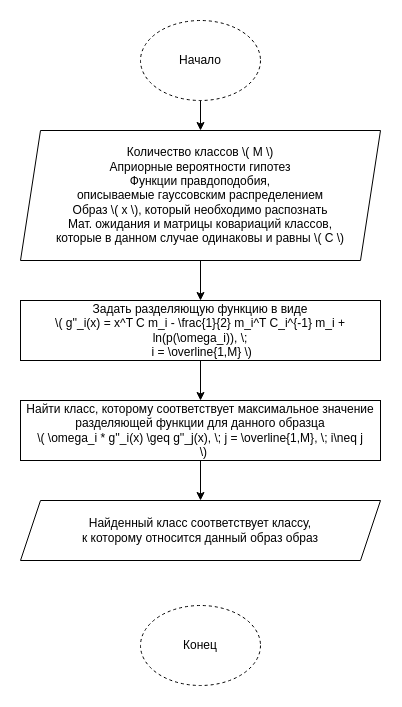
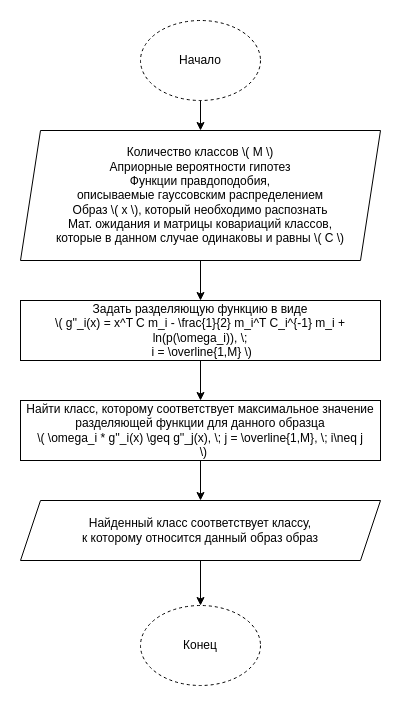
edge "Найденный класс соответствует классу, к которому относится данный образ образ" -> "Конец": added
